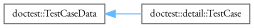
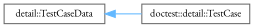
node "doctest::TestCaseData": label "doctest::TestCaseData" -> "detail::TestCaseData"
